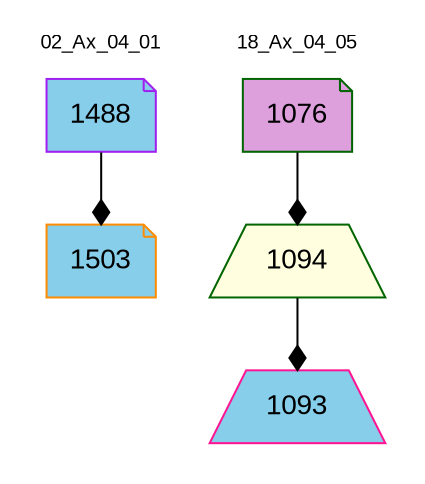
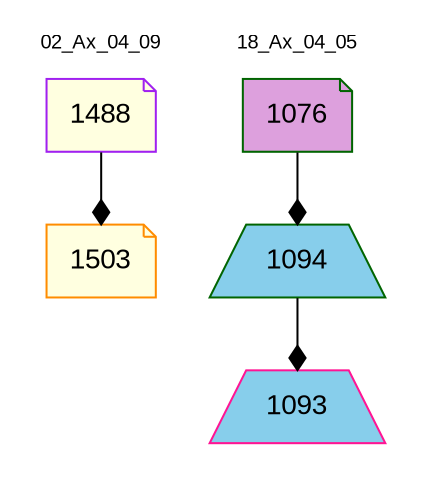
cluster "02_Ax_04_01": label "02_Ax_04_01" -> "02_Ax_04_09"
node "1488": fillcolor skyblue -> lightyellow
node "1503": fillcolor skyblue -> lightyellow
node "1094": fillcolor lightyellow -> skyblue
